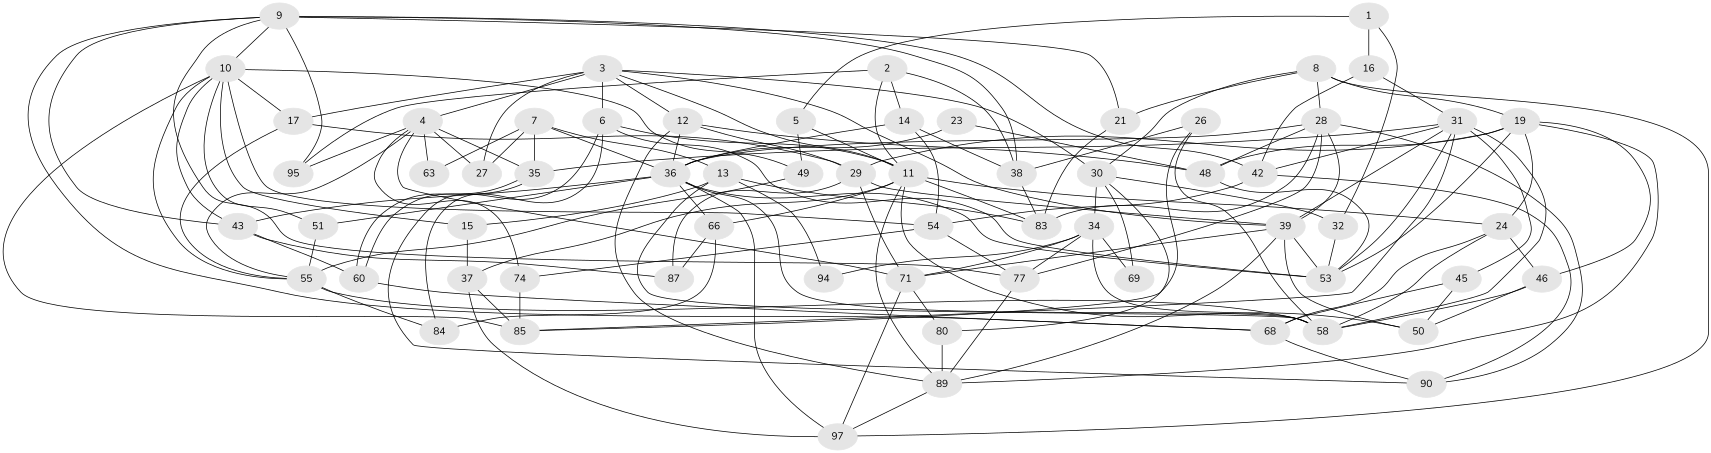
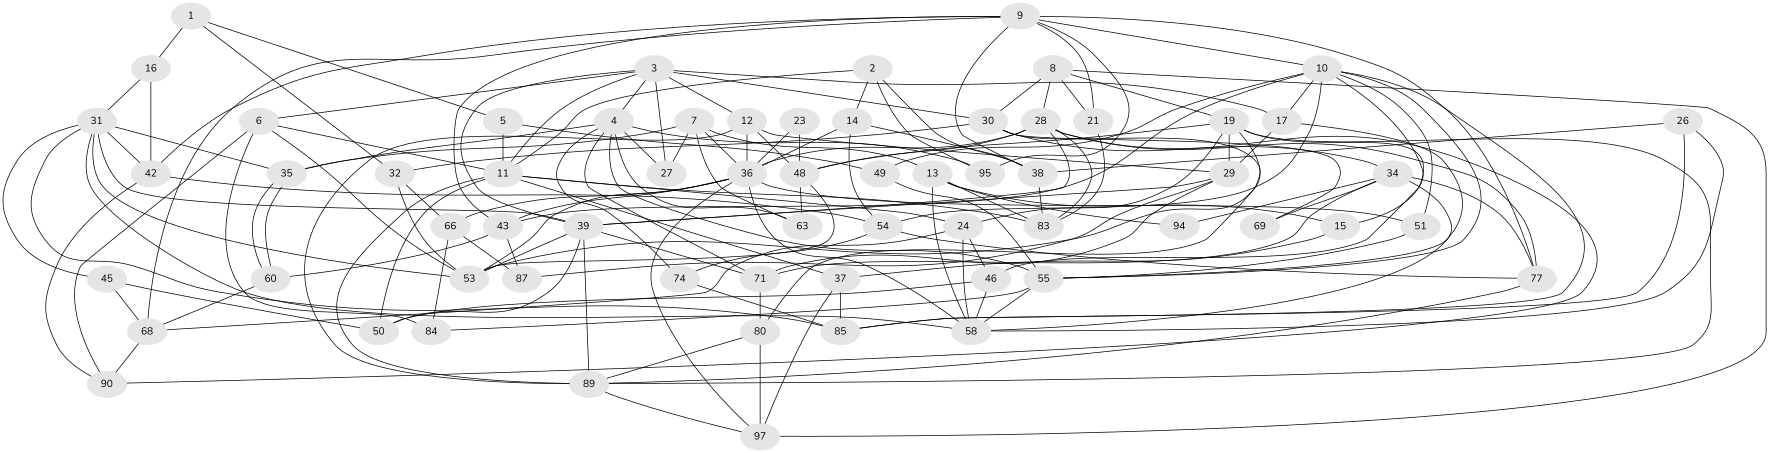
edge "48" -- "63": added
edge "11" -- "66": now "32" -- "66"
edge "71" -- "97": now "80" -- "97"
